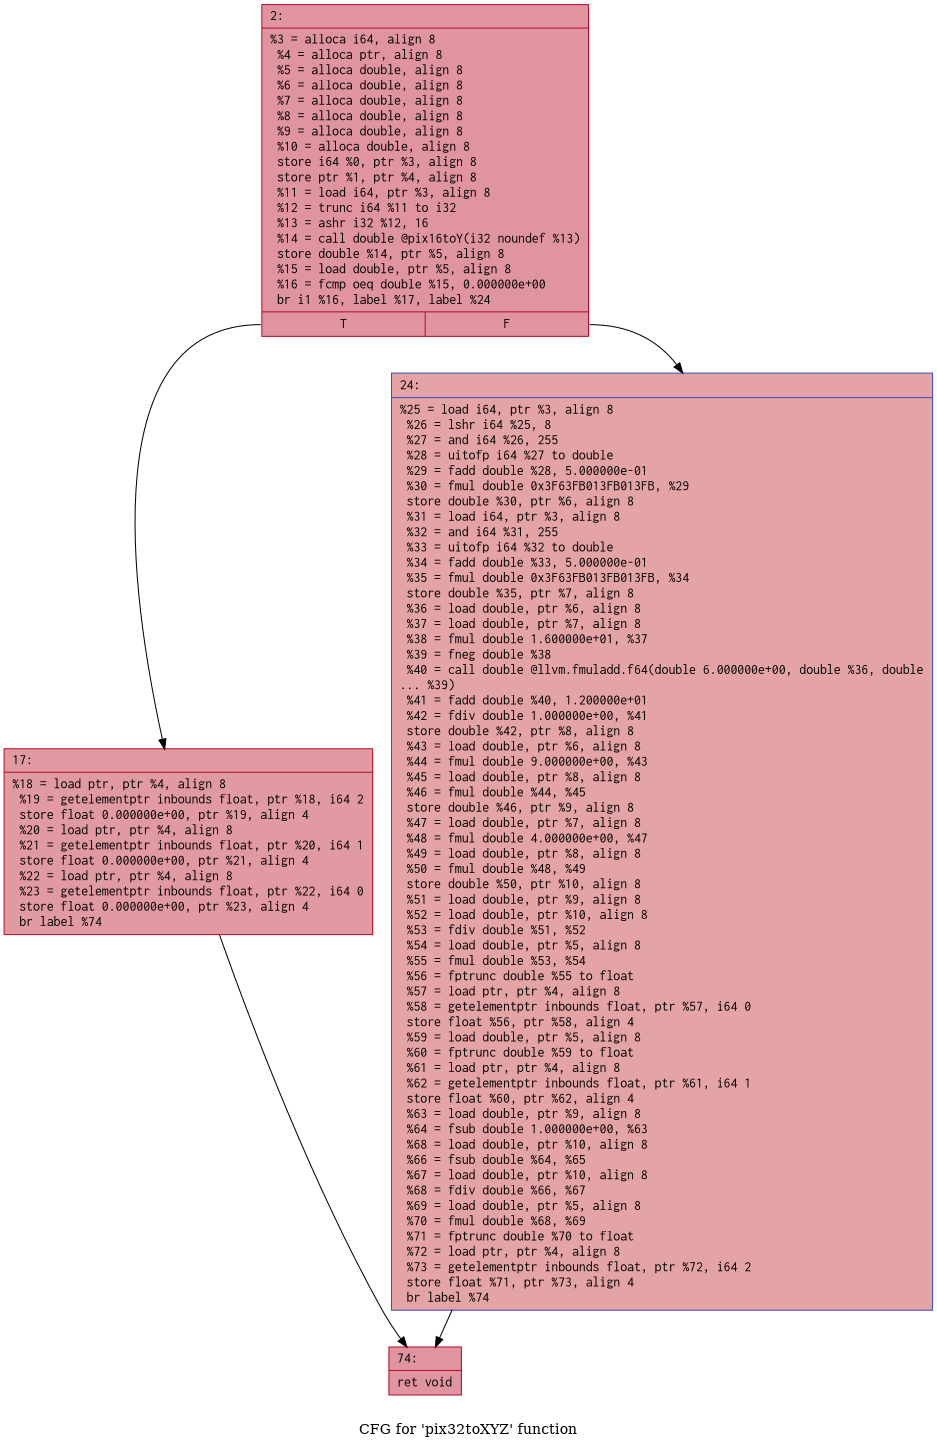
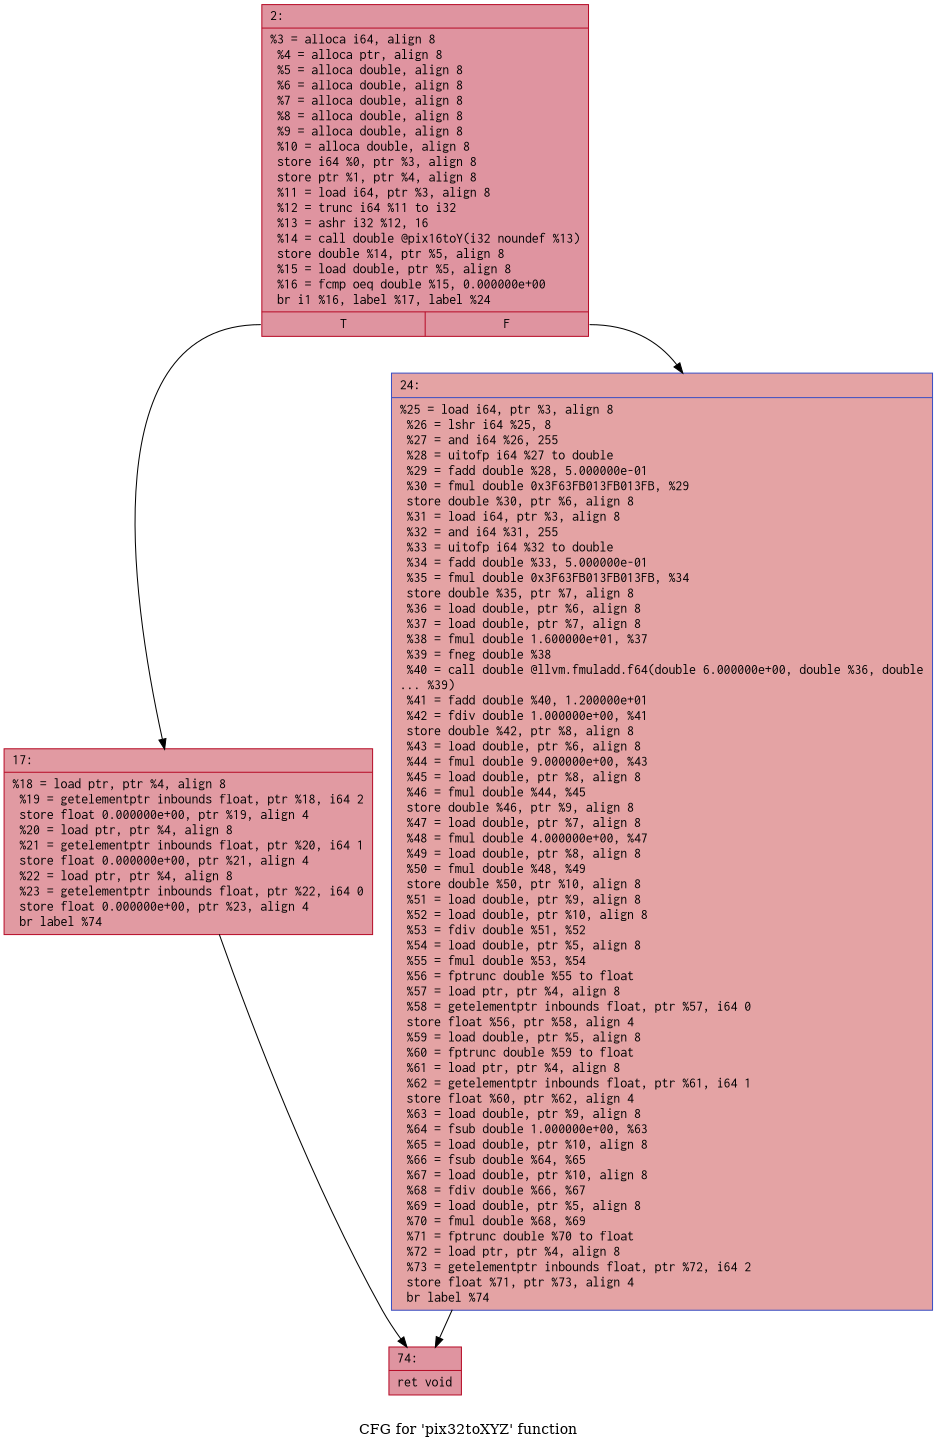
node "24:": text "%68 = load double, ptr %10, align 8" -> "%65 = load double, ptr %10, align 8"
